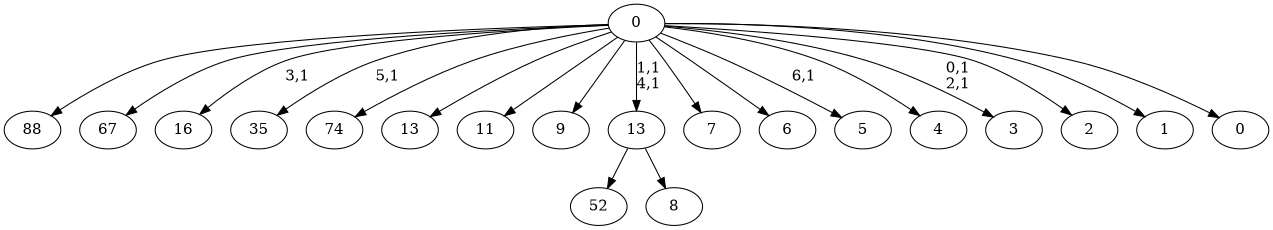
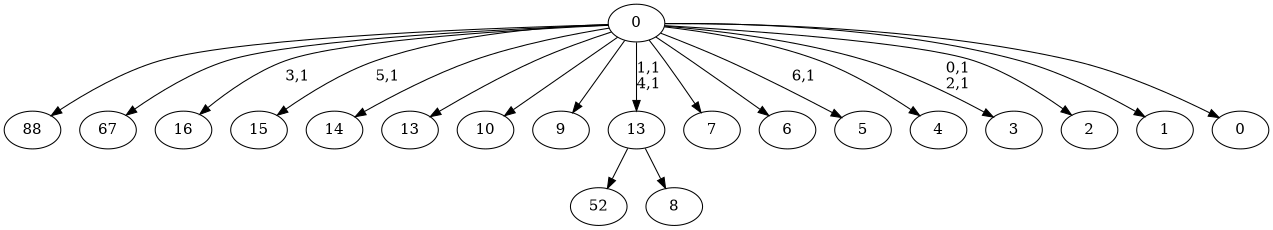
node "35": label "35" -> "15"
node "74": label "74" -> "14"
node "11": label "11" -> "10"
